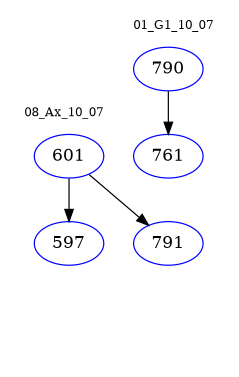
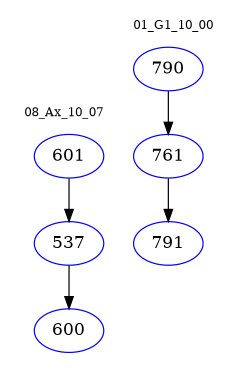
cluster "01_G1_10_07": label "01_G1_10_07" -> "01_G1_10_00"
edge "601" -> "791": now "761" -> "791"
node "597": label "597" -> "537"
node "600": added
